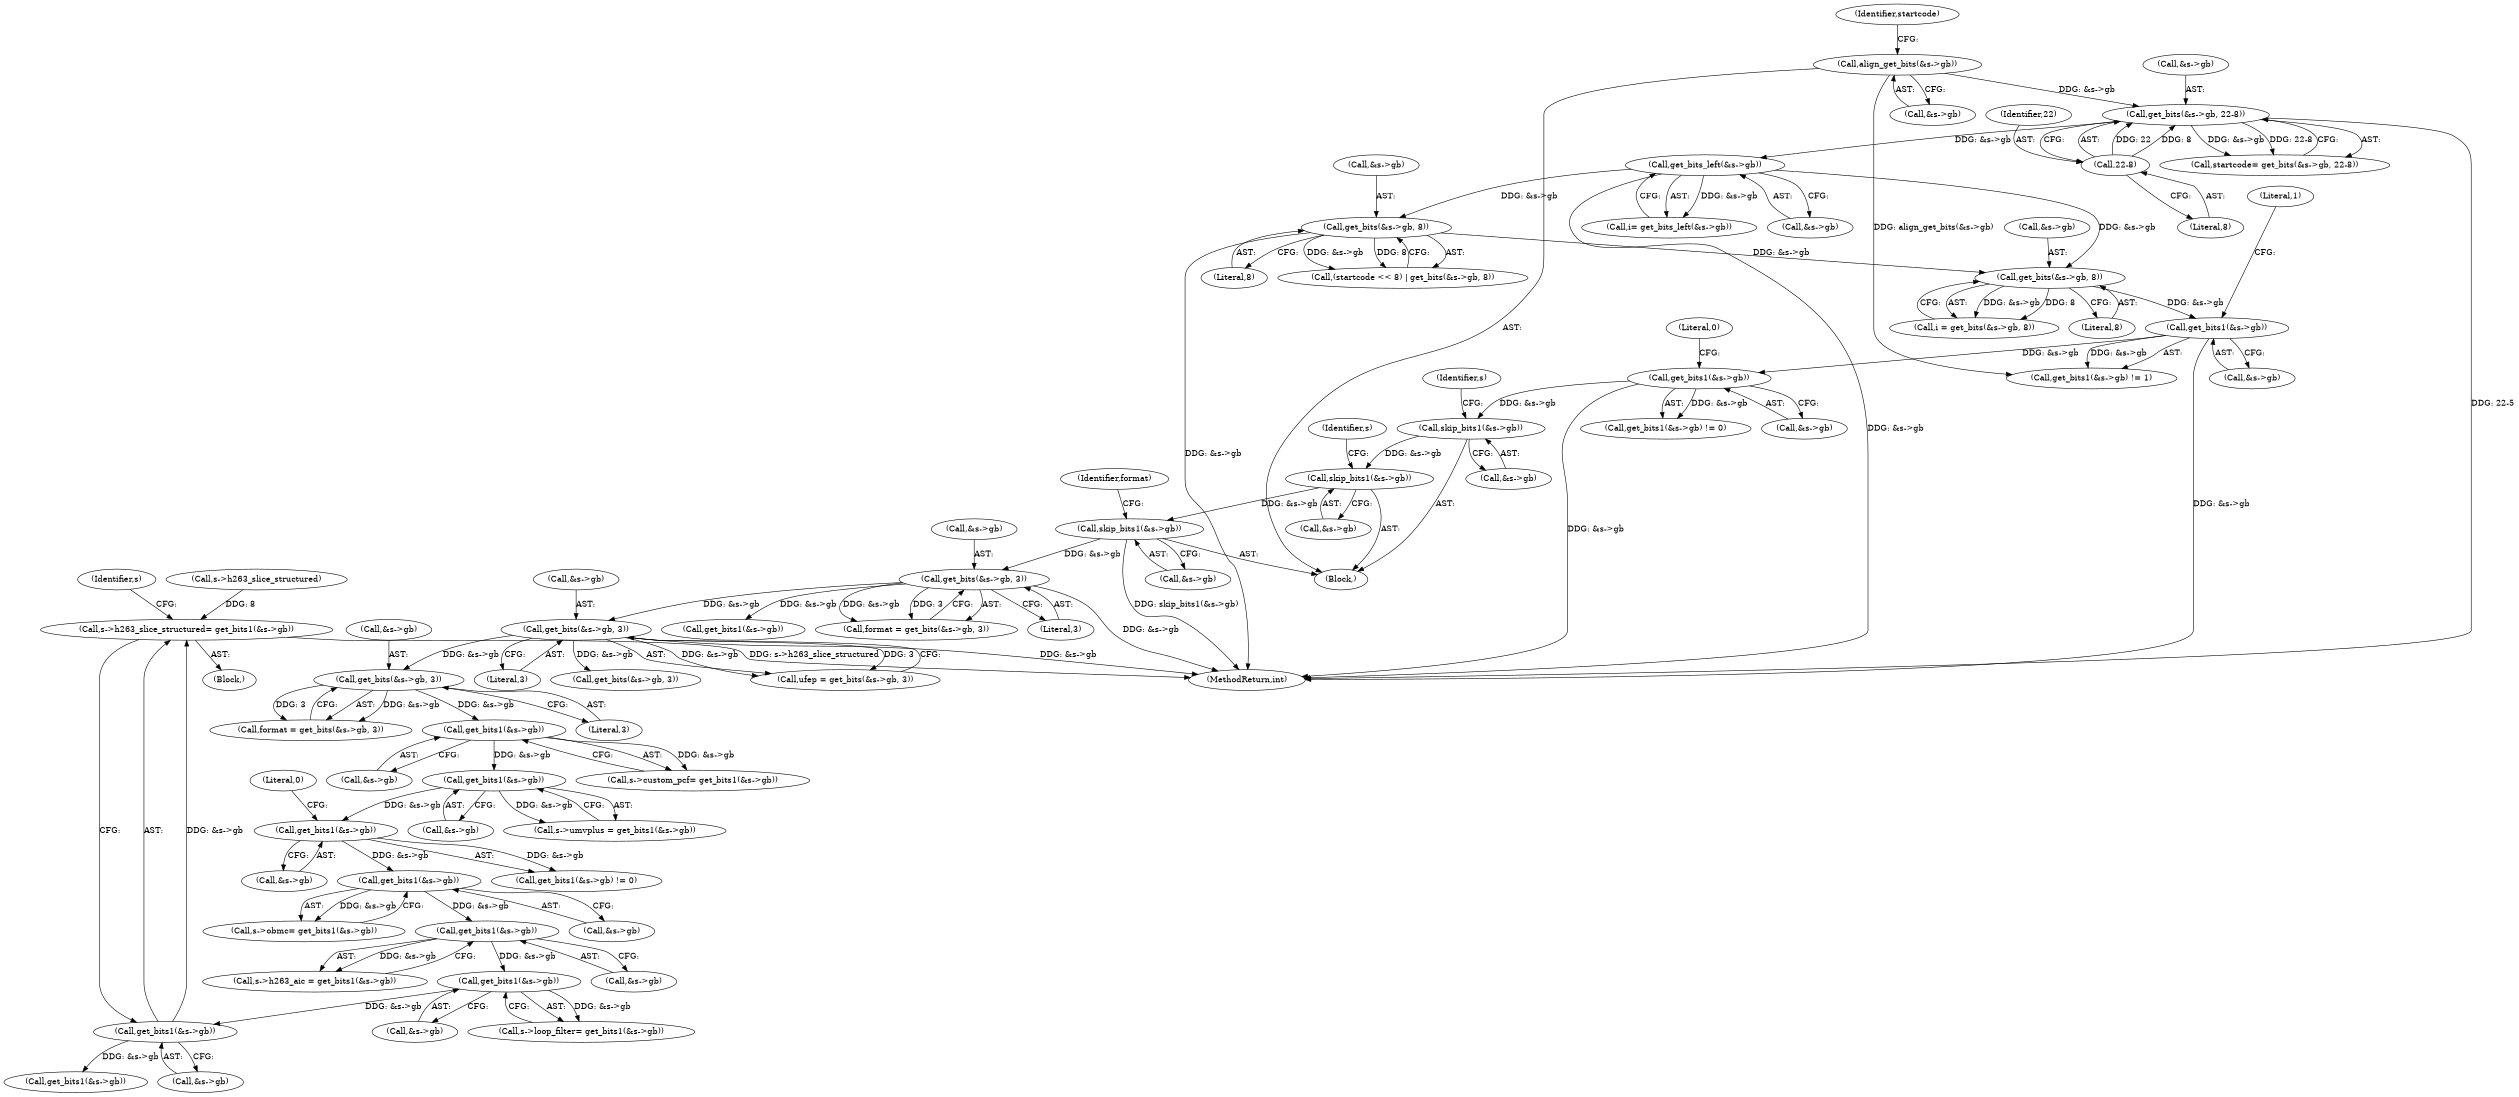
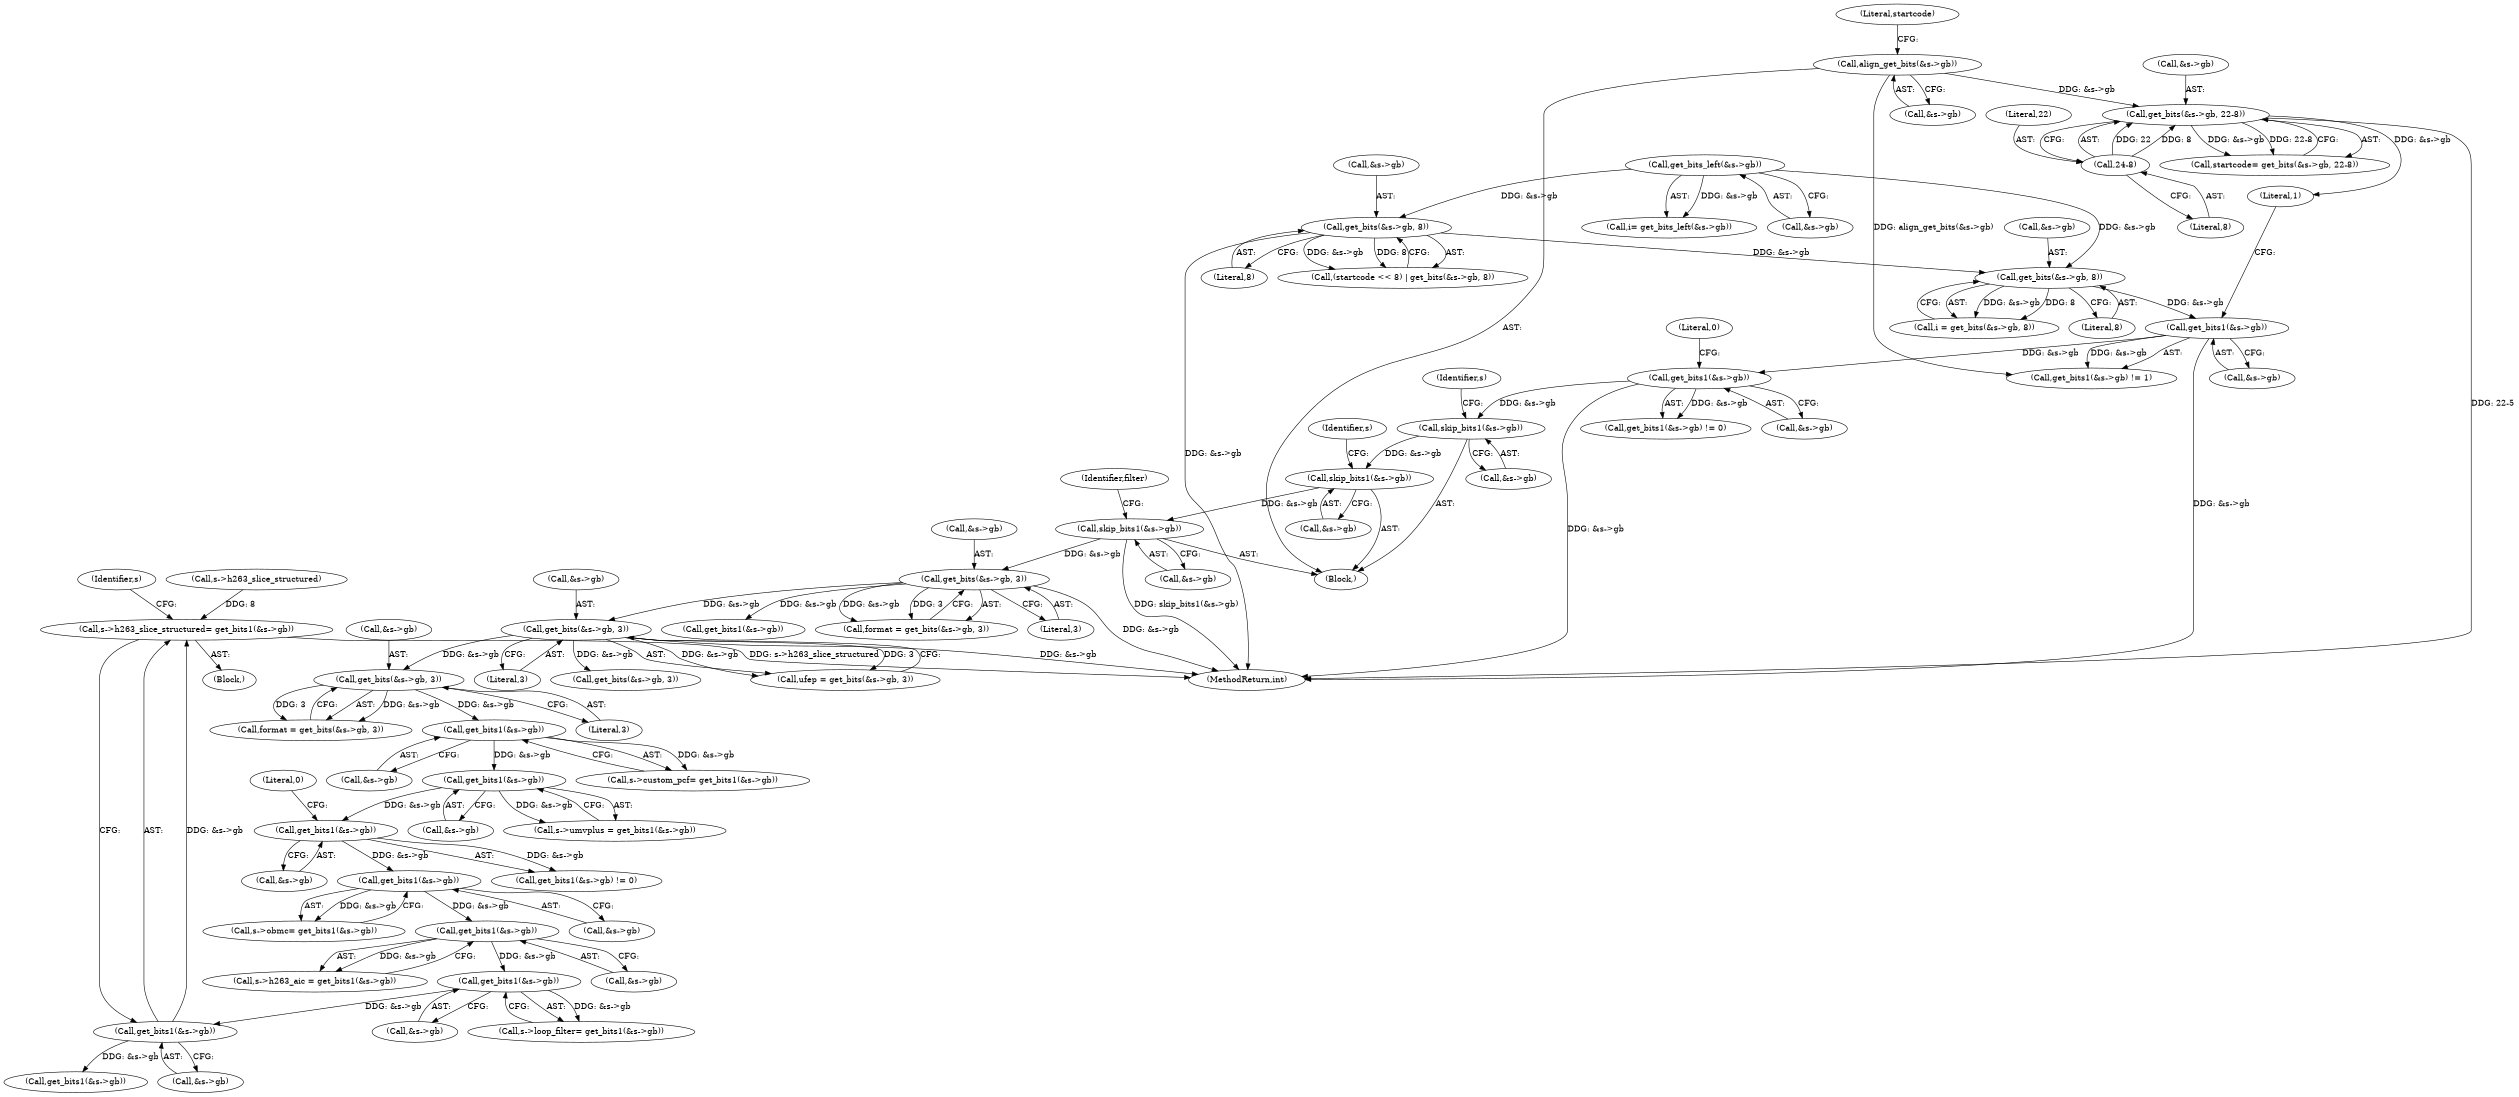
node "(Identifier,startcode)": label "(Identifier,startcode)" -> "(Literal,startcode)"
node "(Identifier,22)": label "(Identifier,22)" -> "(Literal,22)"
edge "(Call,get_bits(&s->gb, 22-8))" -> "(Call,get_bits_left(&s->gb))": now "(Call,get_bits(&s->gb, 22-8))" -> "(Literal,1)"
node "(Call,22-8)": label "(Call,22-8)" -> "(Call,24-8)"
edge "(Call,i= get_bits_left(&s->gb))" -> "(Call,get_bits_left(&s->gb))": removed, label "CFG:"
node "(Identifier,format)": label "(Identifier,format)" -> "(Identifier,filter)"
edge "(Call,get_bits_left(&s->gb))" -> "(MethodReturn,int)": removed, label "DDG: &s->gb"
